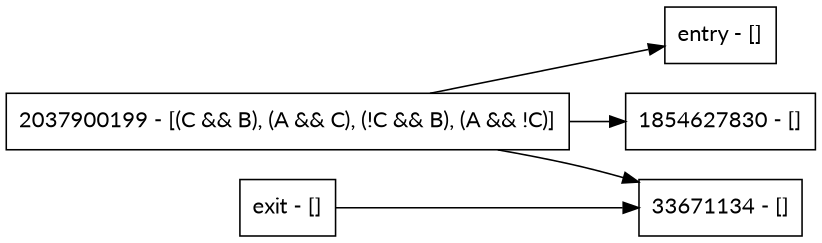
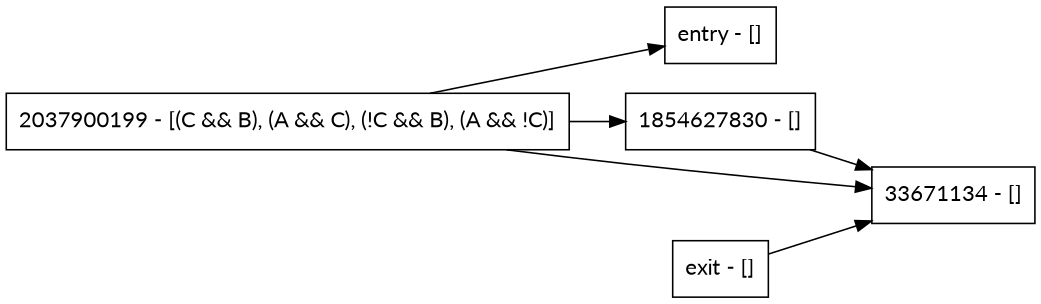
edge "1854627830 - []" -> "33671134 - []": added
